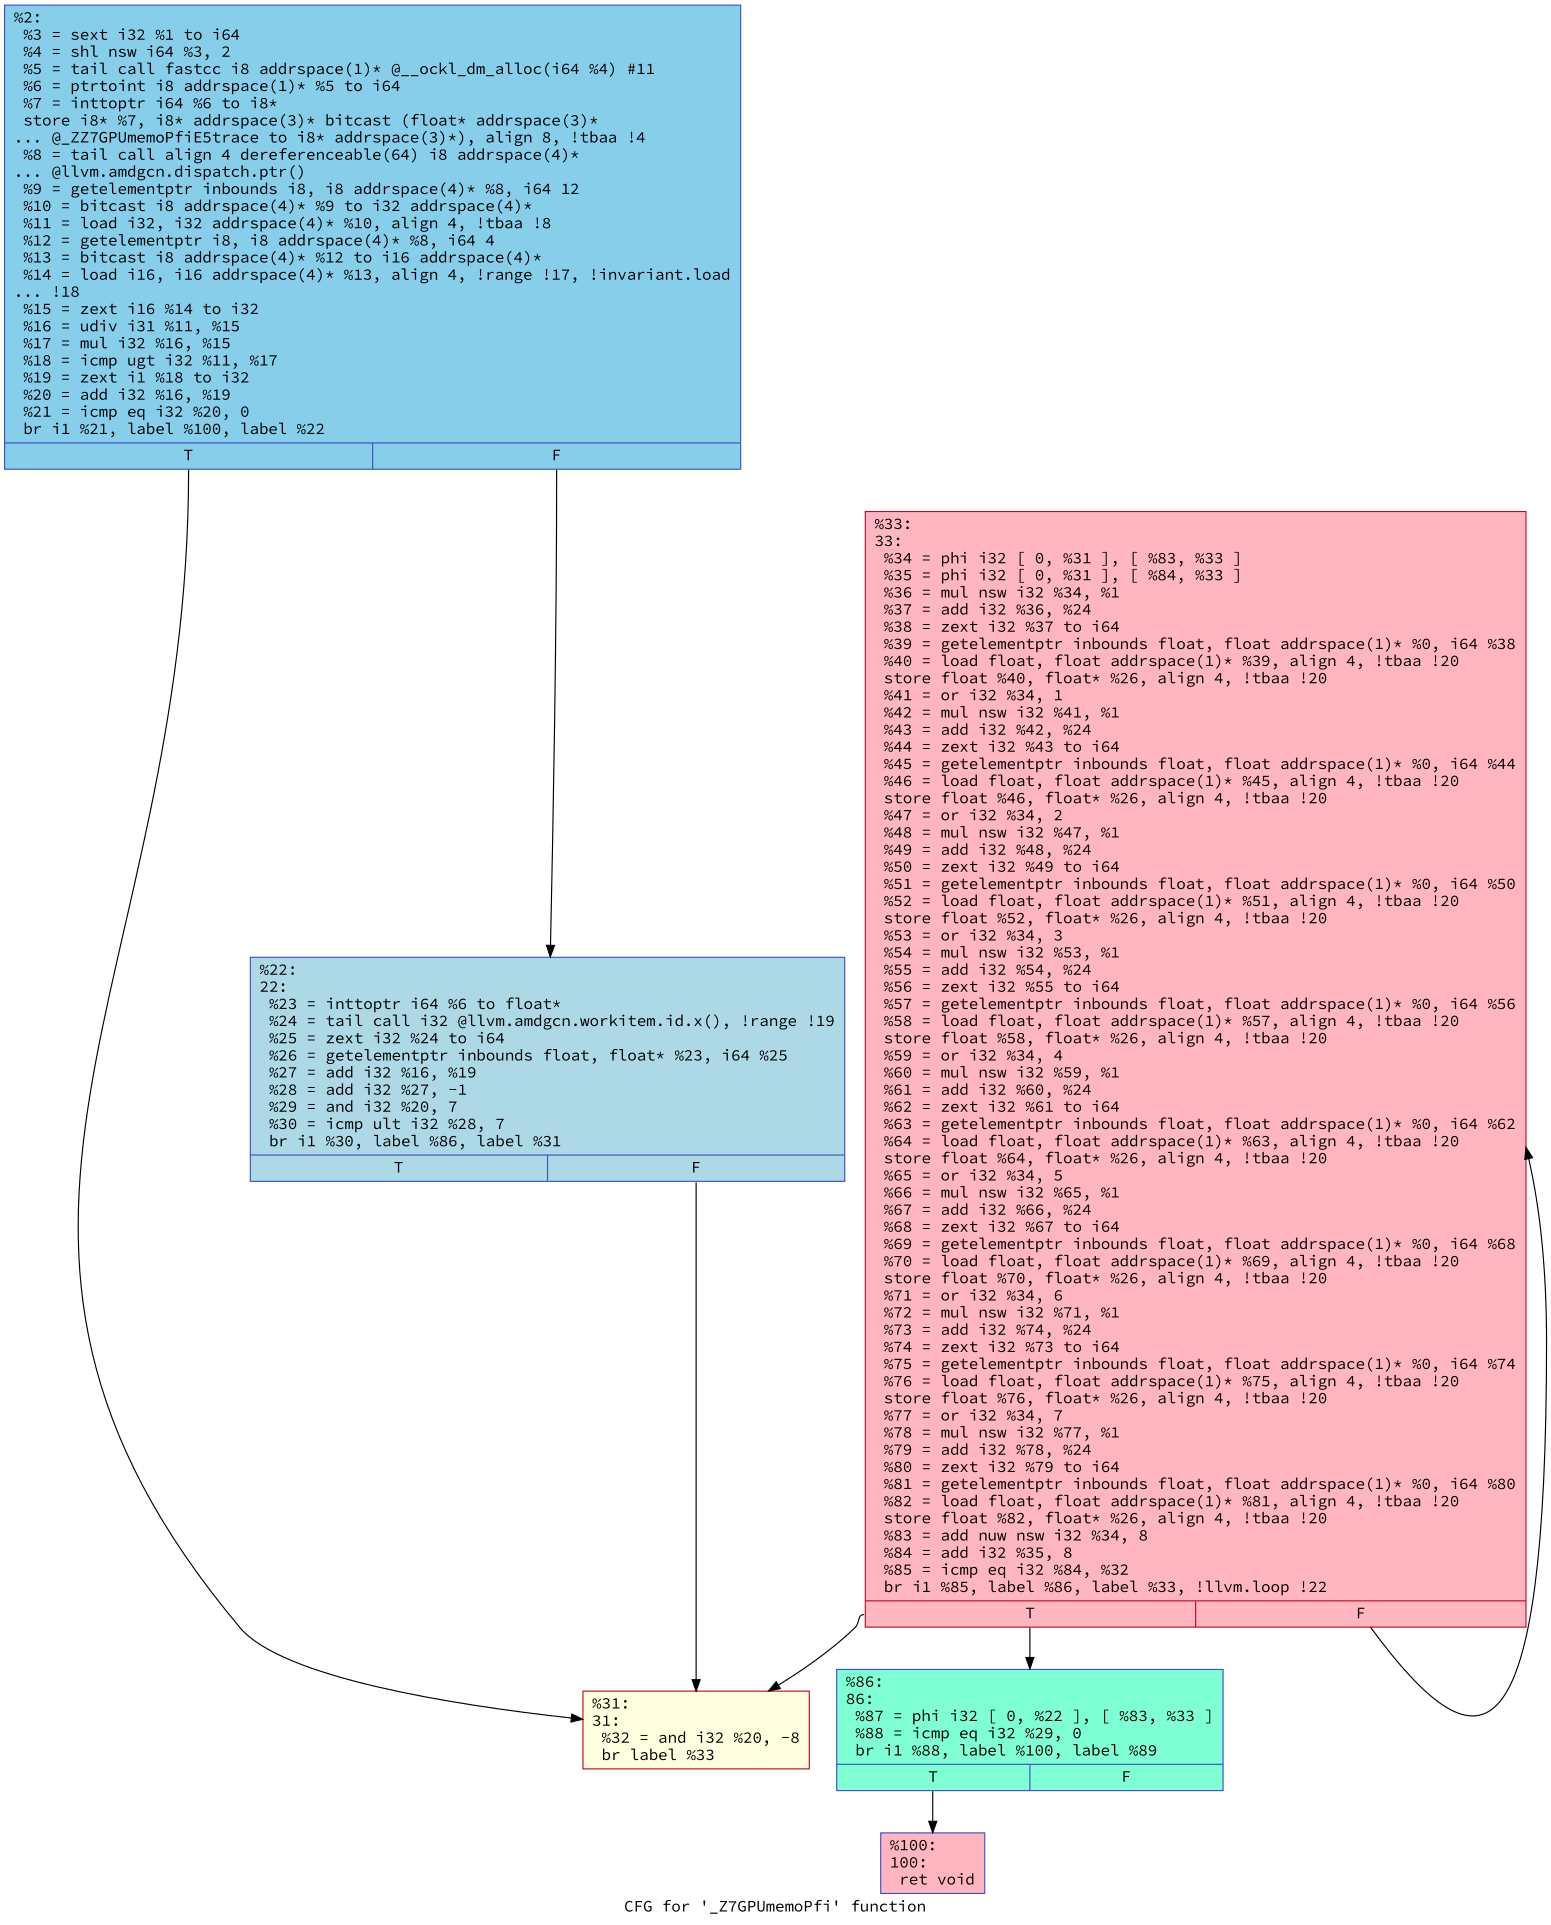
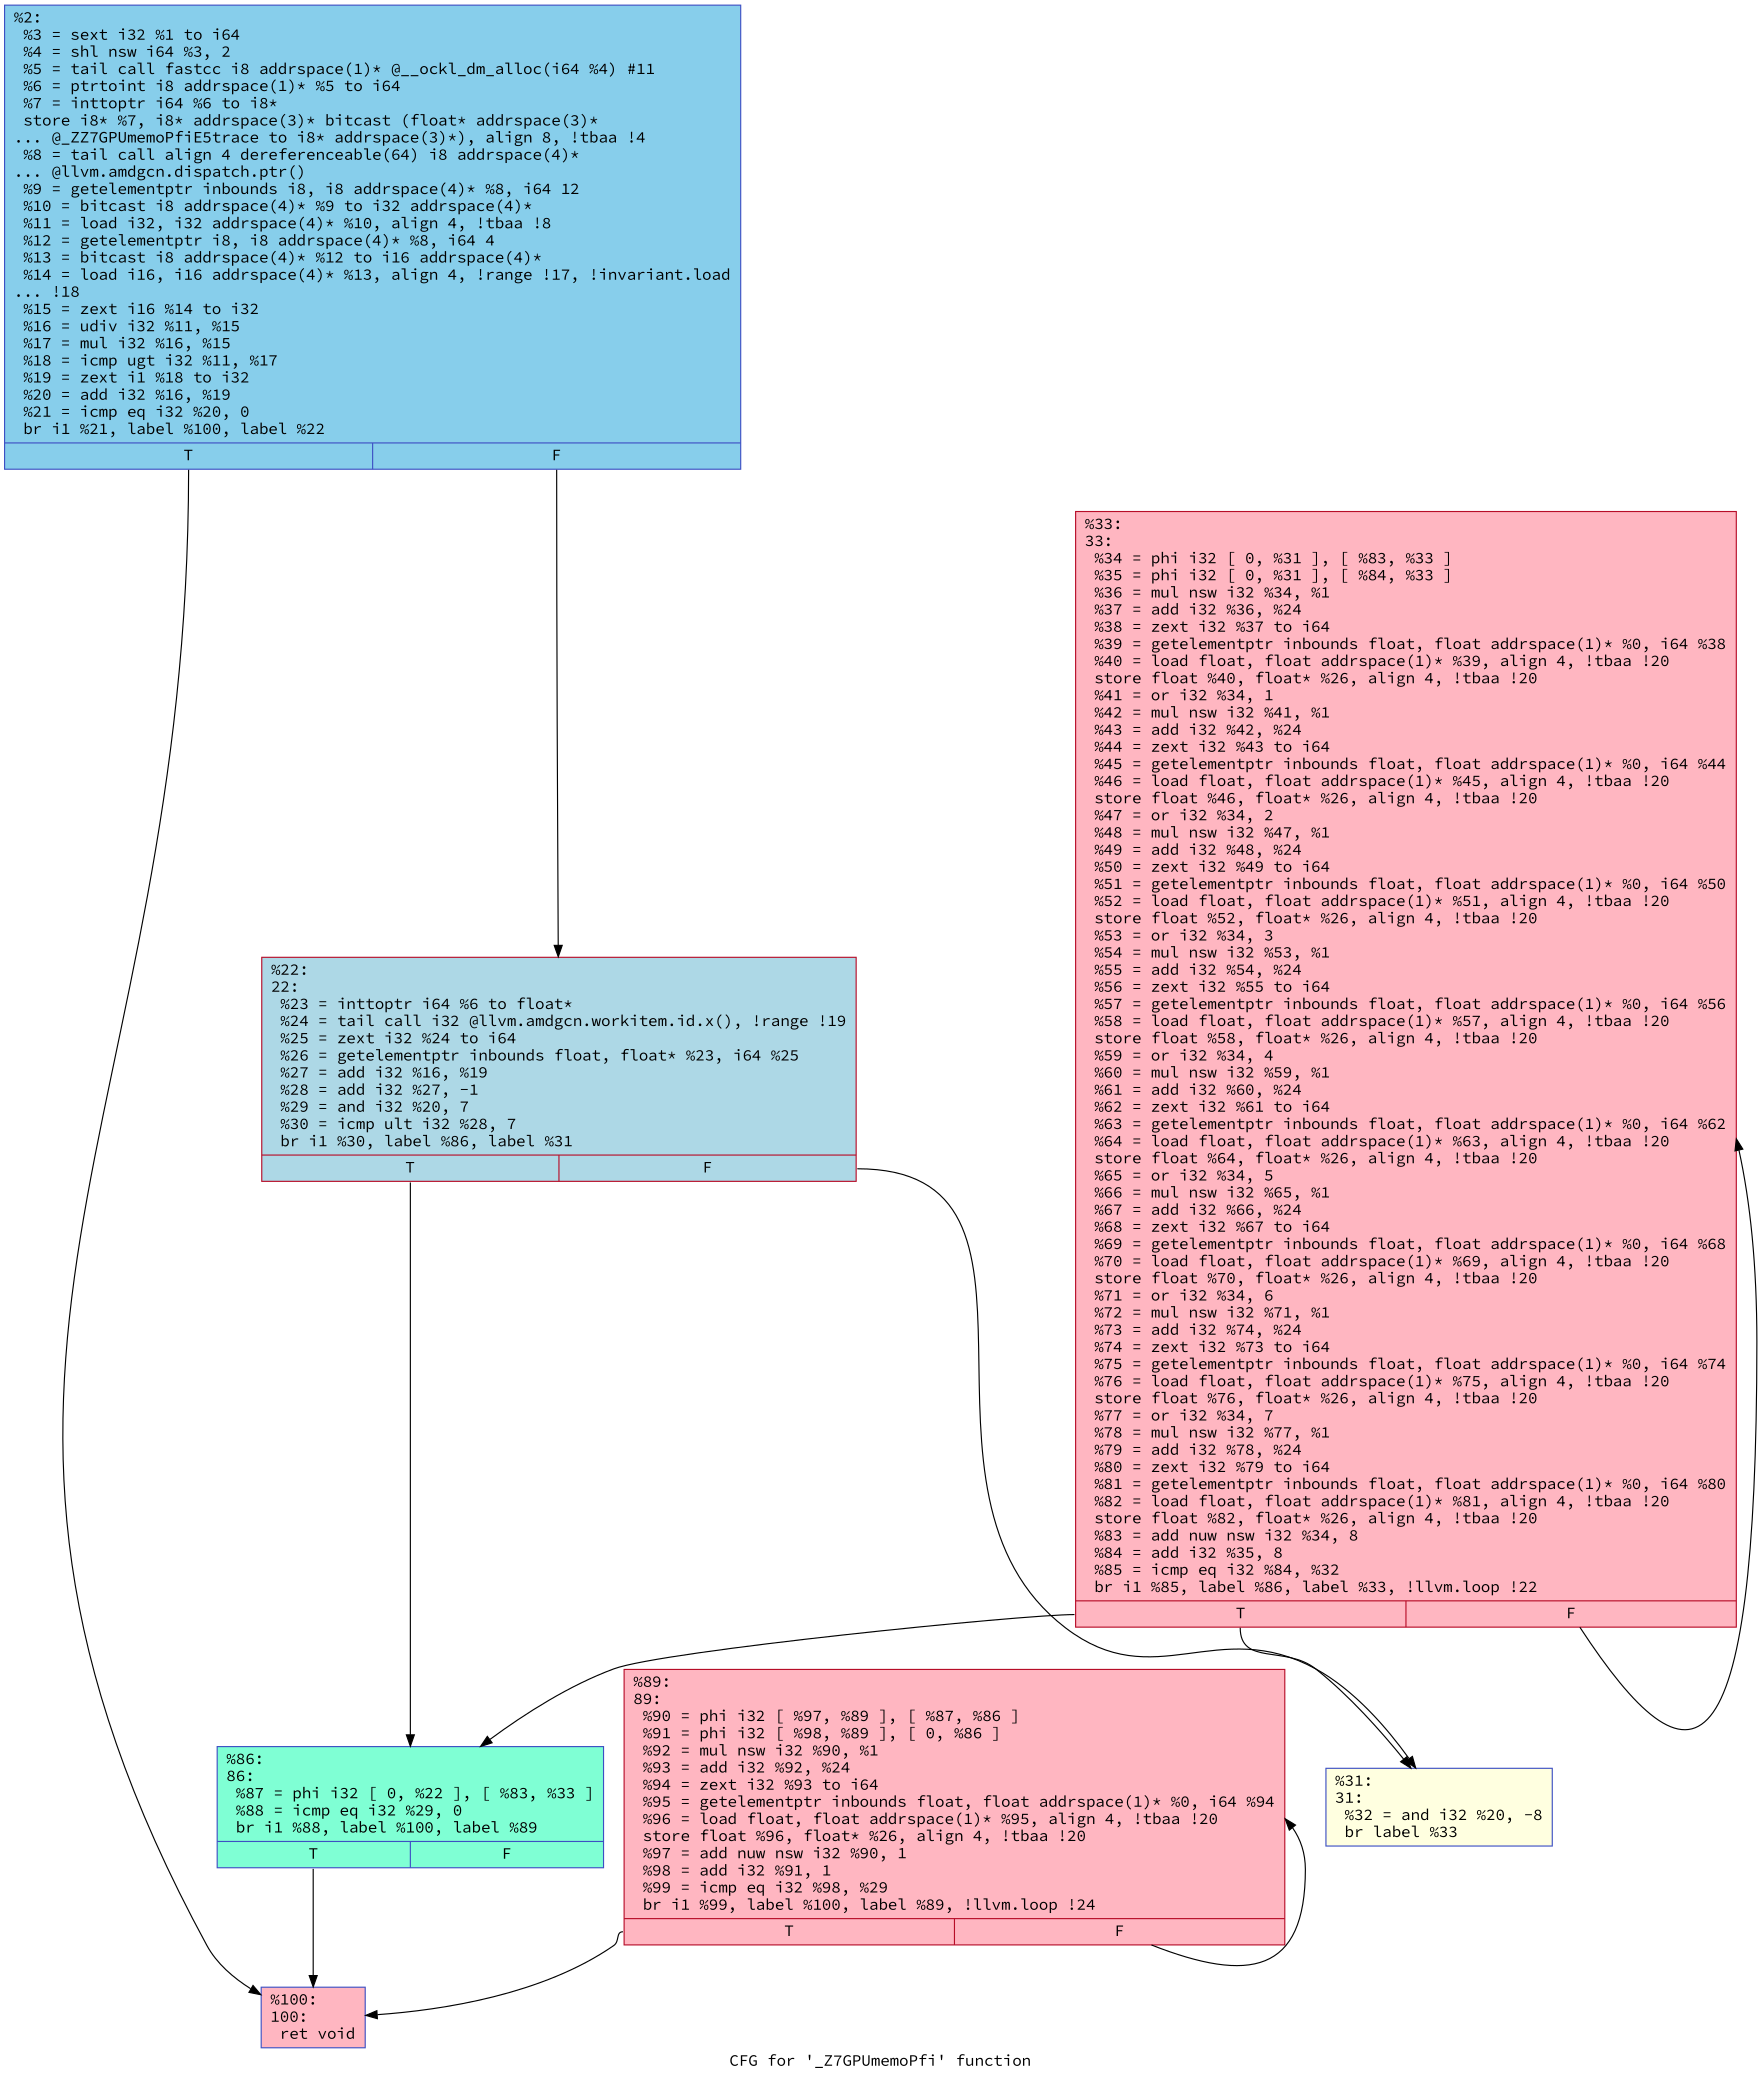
node "%2:": text "%16 = udiv i31 %11, %15" -> "%16 = udiv i32 %11, %15"
node "%22:": color #3d50c3ff -> #b70d28ff
edge "%2:" -> "%31:": now "%2:" -> "%100:"
edge "%22:" -> "%86:": added
node "%31:": color #b70d28ff -> #3d50c3ff
node "%89:": added
